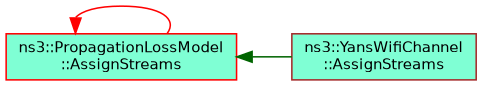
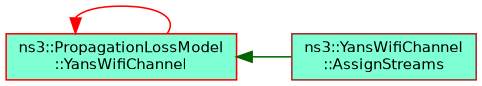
node "ns3::PropagationLossModel ::AssignStreams": label "ns3::PropagationLossModel ::AssignStreams" -> "ns3::PropagationLossModel ::YansWifiChannel"
